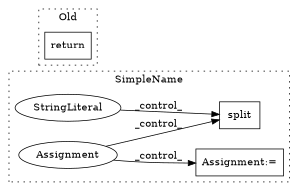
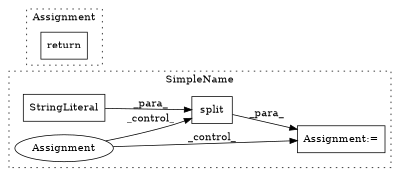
cluster "Old": label "Old" -> "Assignment"
edge "StringLiteral" -> "split": label "_control_" -> "_para_"
node "StringLiteral": shape ellipse -> box
edge "split" -> "Assignment:=": added, label "_para_"
